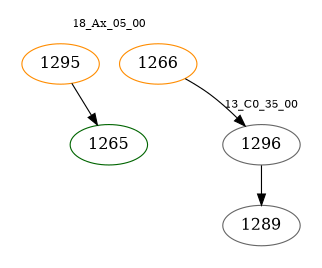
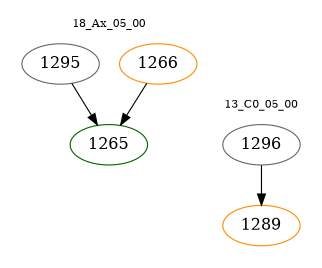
node "1295": color darkorange -> gray40
edge "1266" -> "1296": now "1266" -> "1265"
cluster "13_C0_35_00": label "13_C0_35_00" -> "13_C0_05_00"
node "1289": color gray40 -> darkorange
